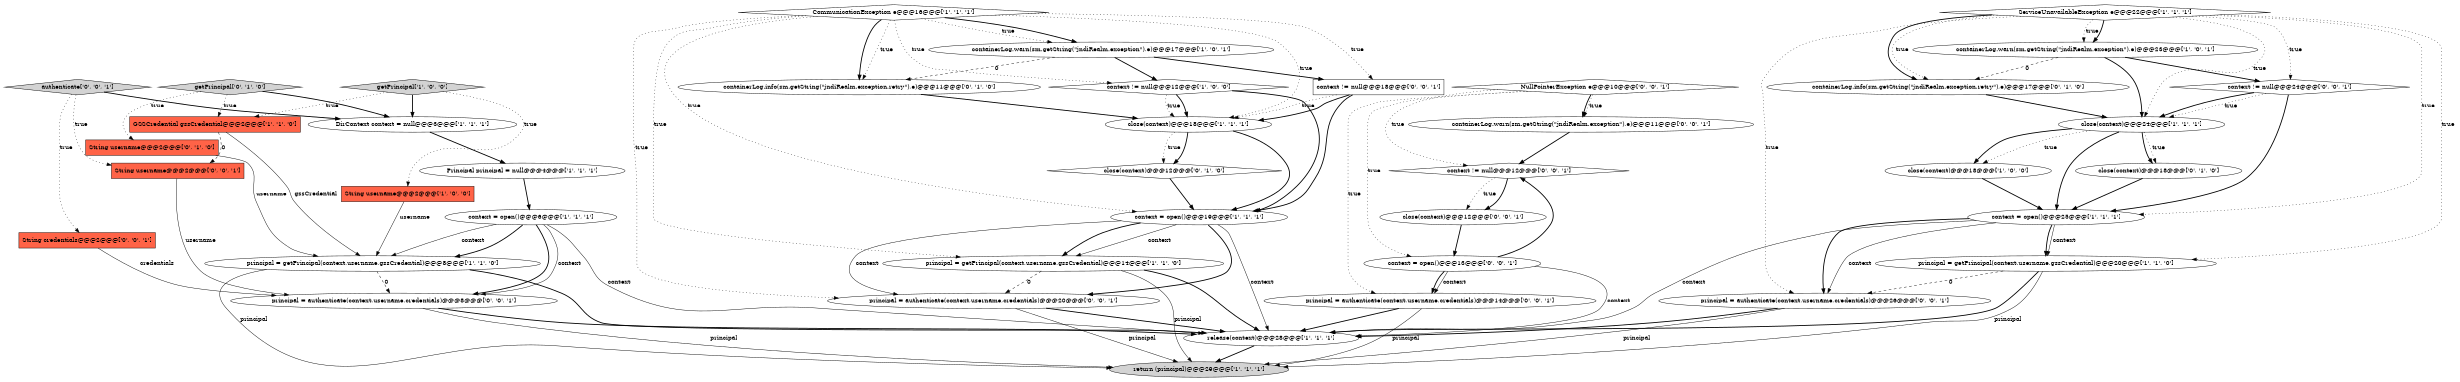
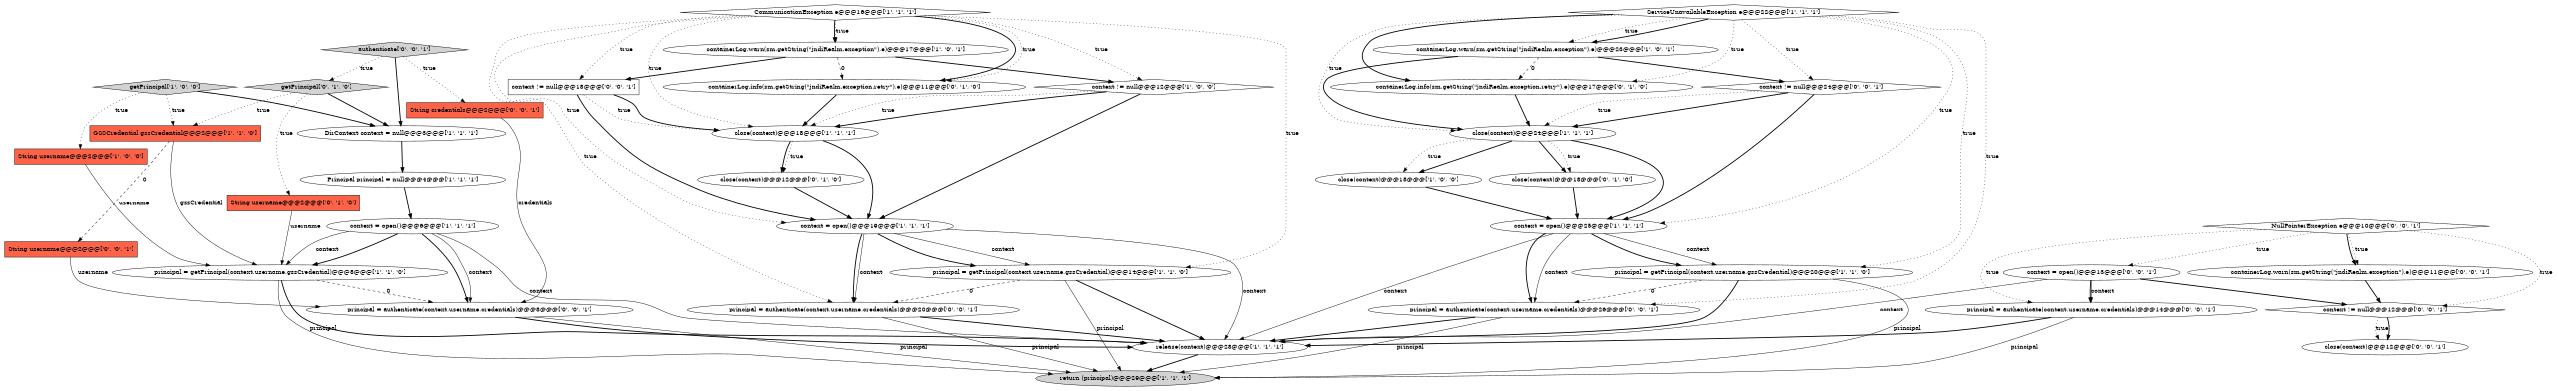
edge "authenticate['0', '0', '1']" -> "String username@@@2@@@['0', '0', '1']": now "authenticate['0', '0', '1']" -> "getPrincipal['0', '1', '0']"
node "close(context)@@@12@@@['0', '1', '0']": shape diamond -> ellipse
edge "close(context)@@@12@@@['0', '0', '1']" -> "context = open()@@@13@@@['0', '0', '1']": removed
